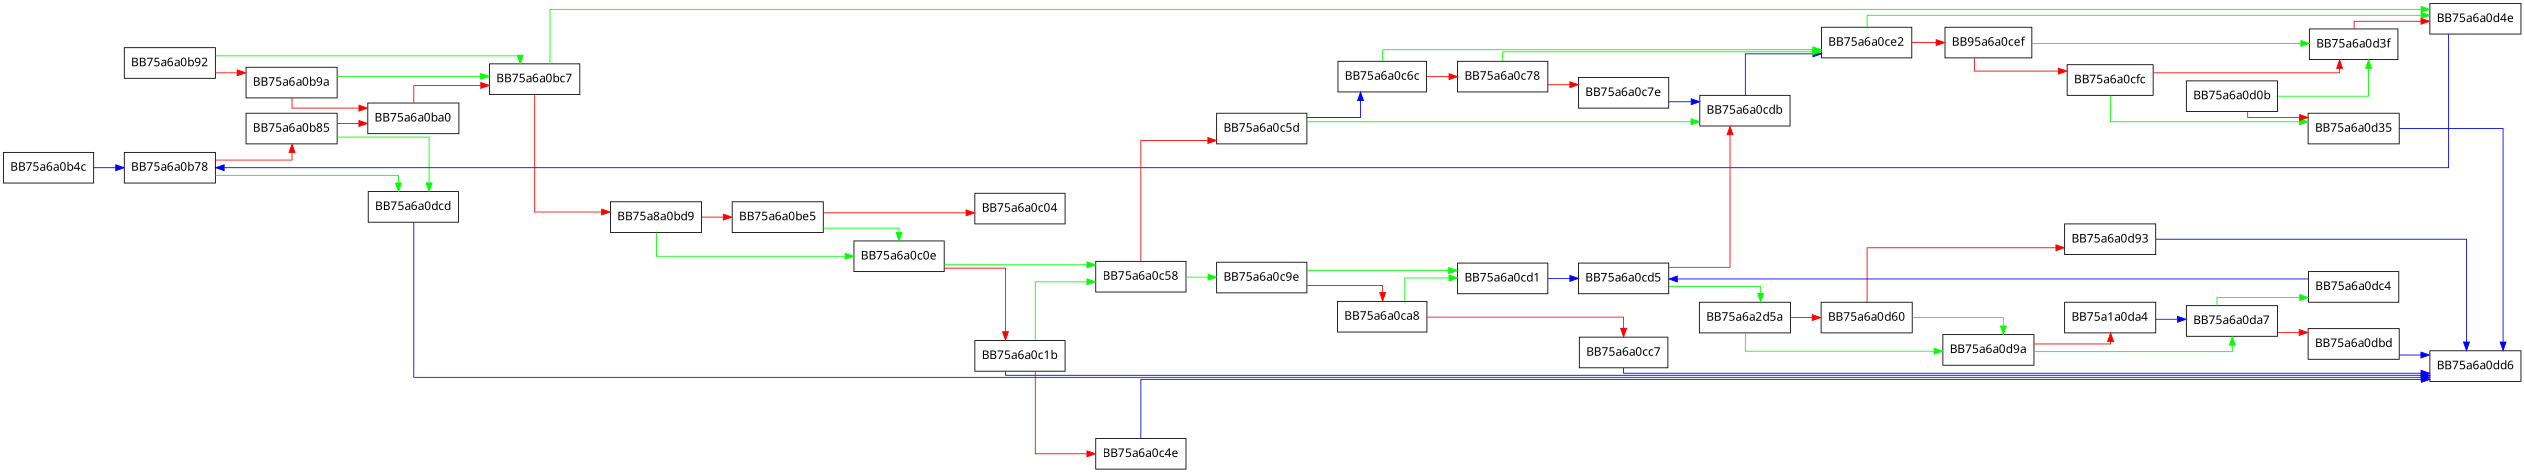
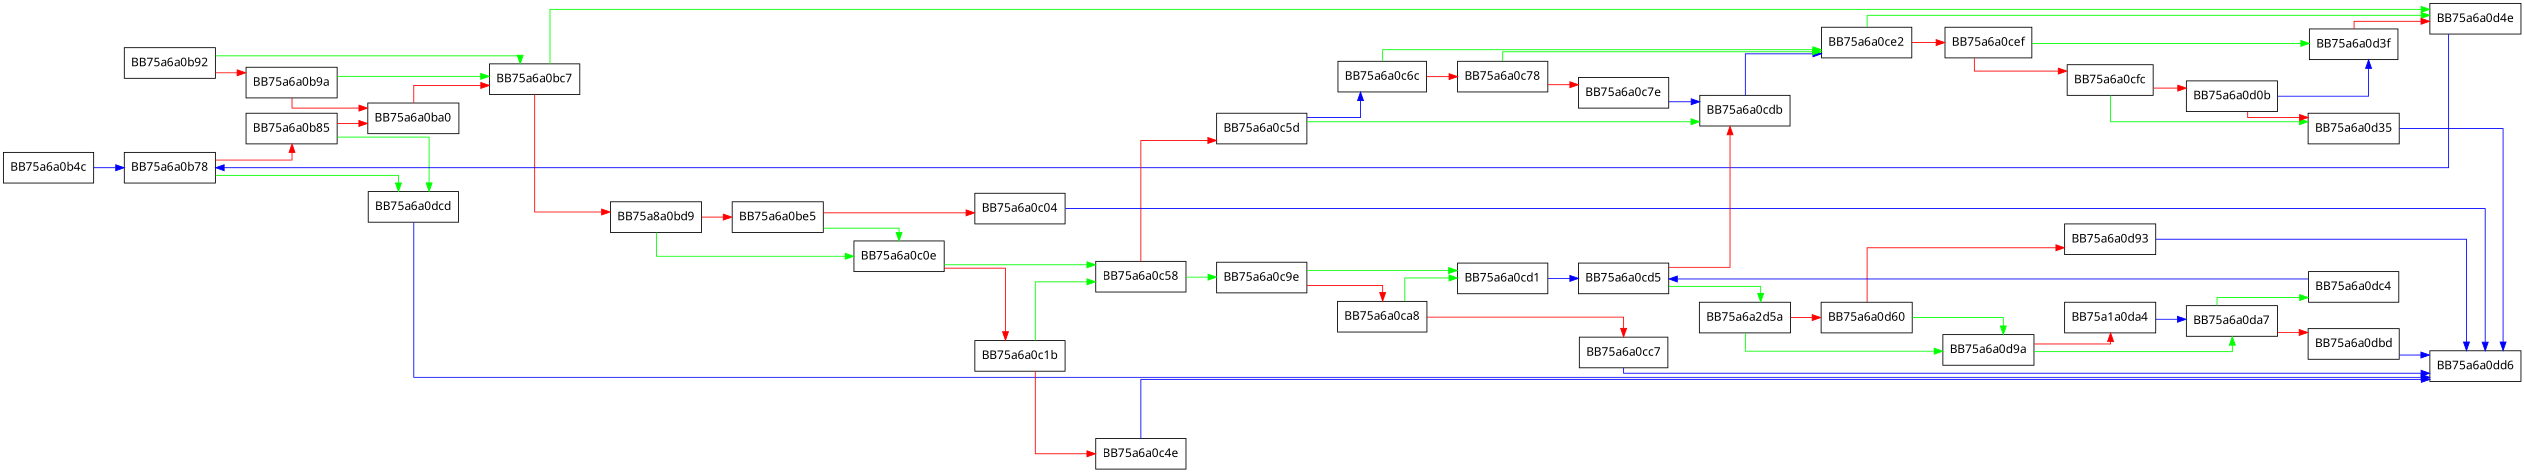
node "BB95a6a0cef": label "BB95a6a0cef" -> "BB75a6a0cef"
edge "BB75a6a0cfc" -> "BB75a6a0d3f": now "BB75a6a0cfc" -> "BB75a6a0d0b"
edge "BB75a6a0d0b" -> "BB75a6a0d3f": color green -> blue
edge "BB75a6a0c1b" -> "BB75a6a0dd6": now "BB75a6a0c04" -> "BB75a6a0dd6"
